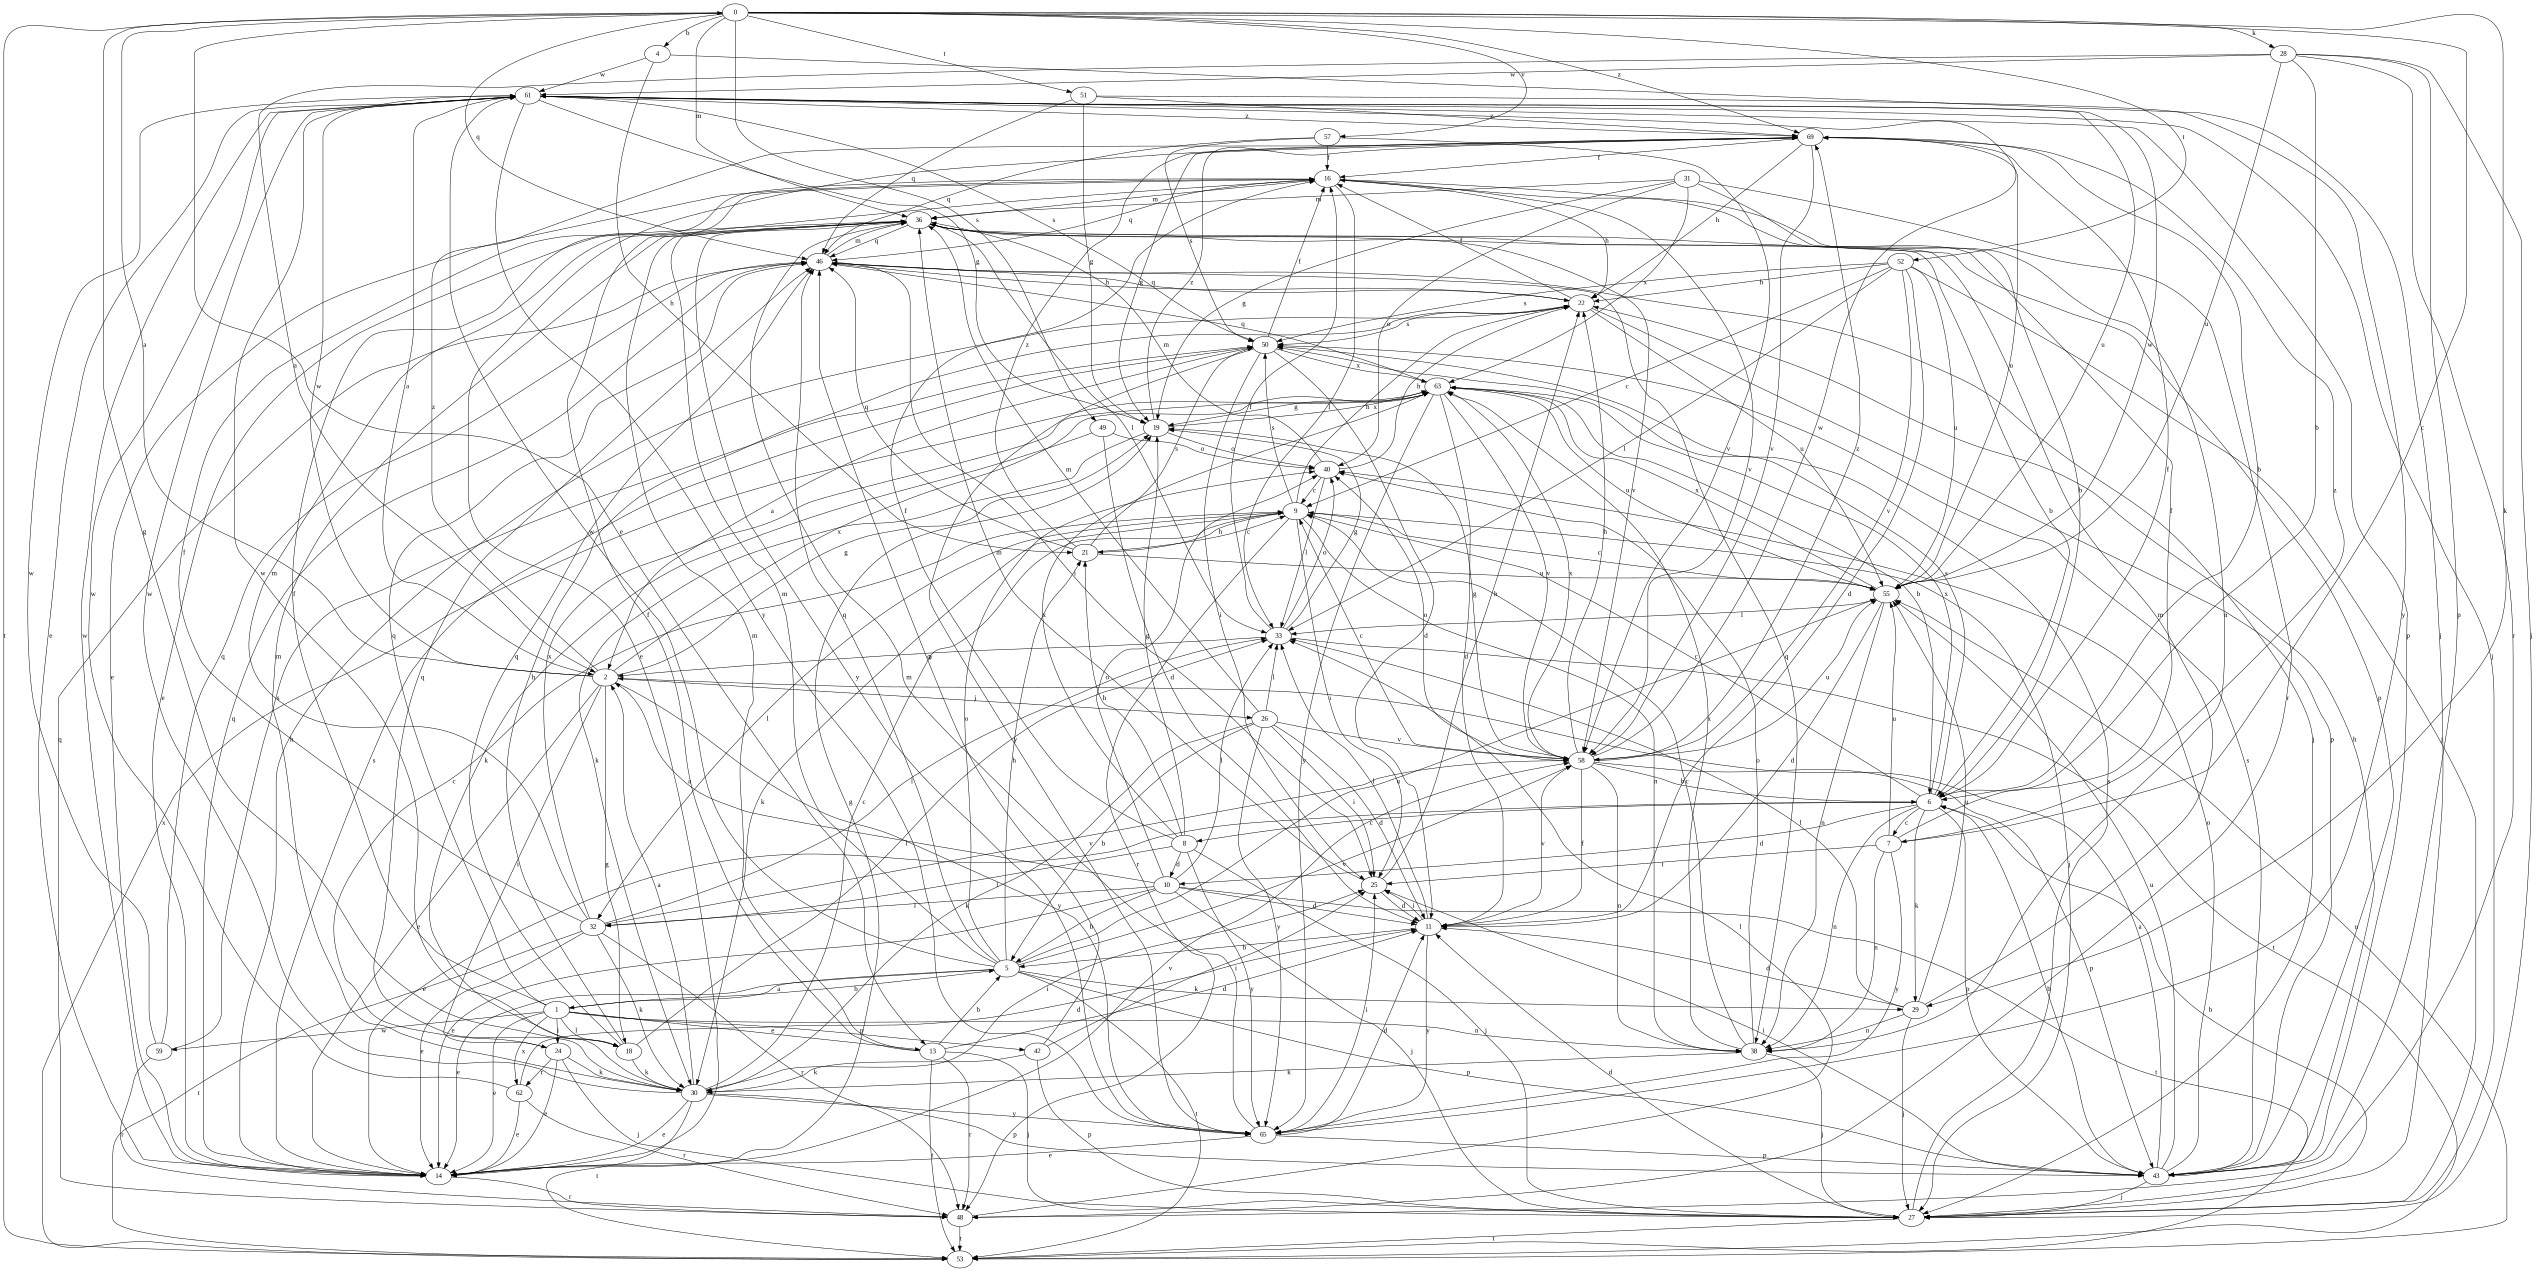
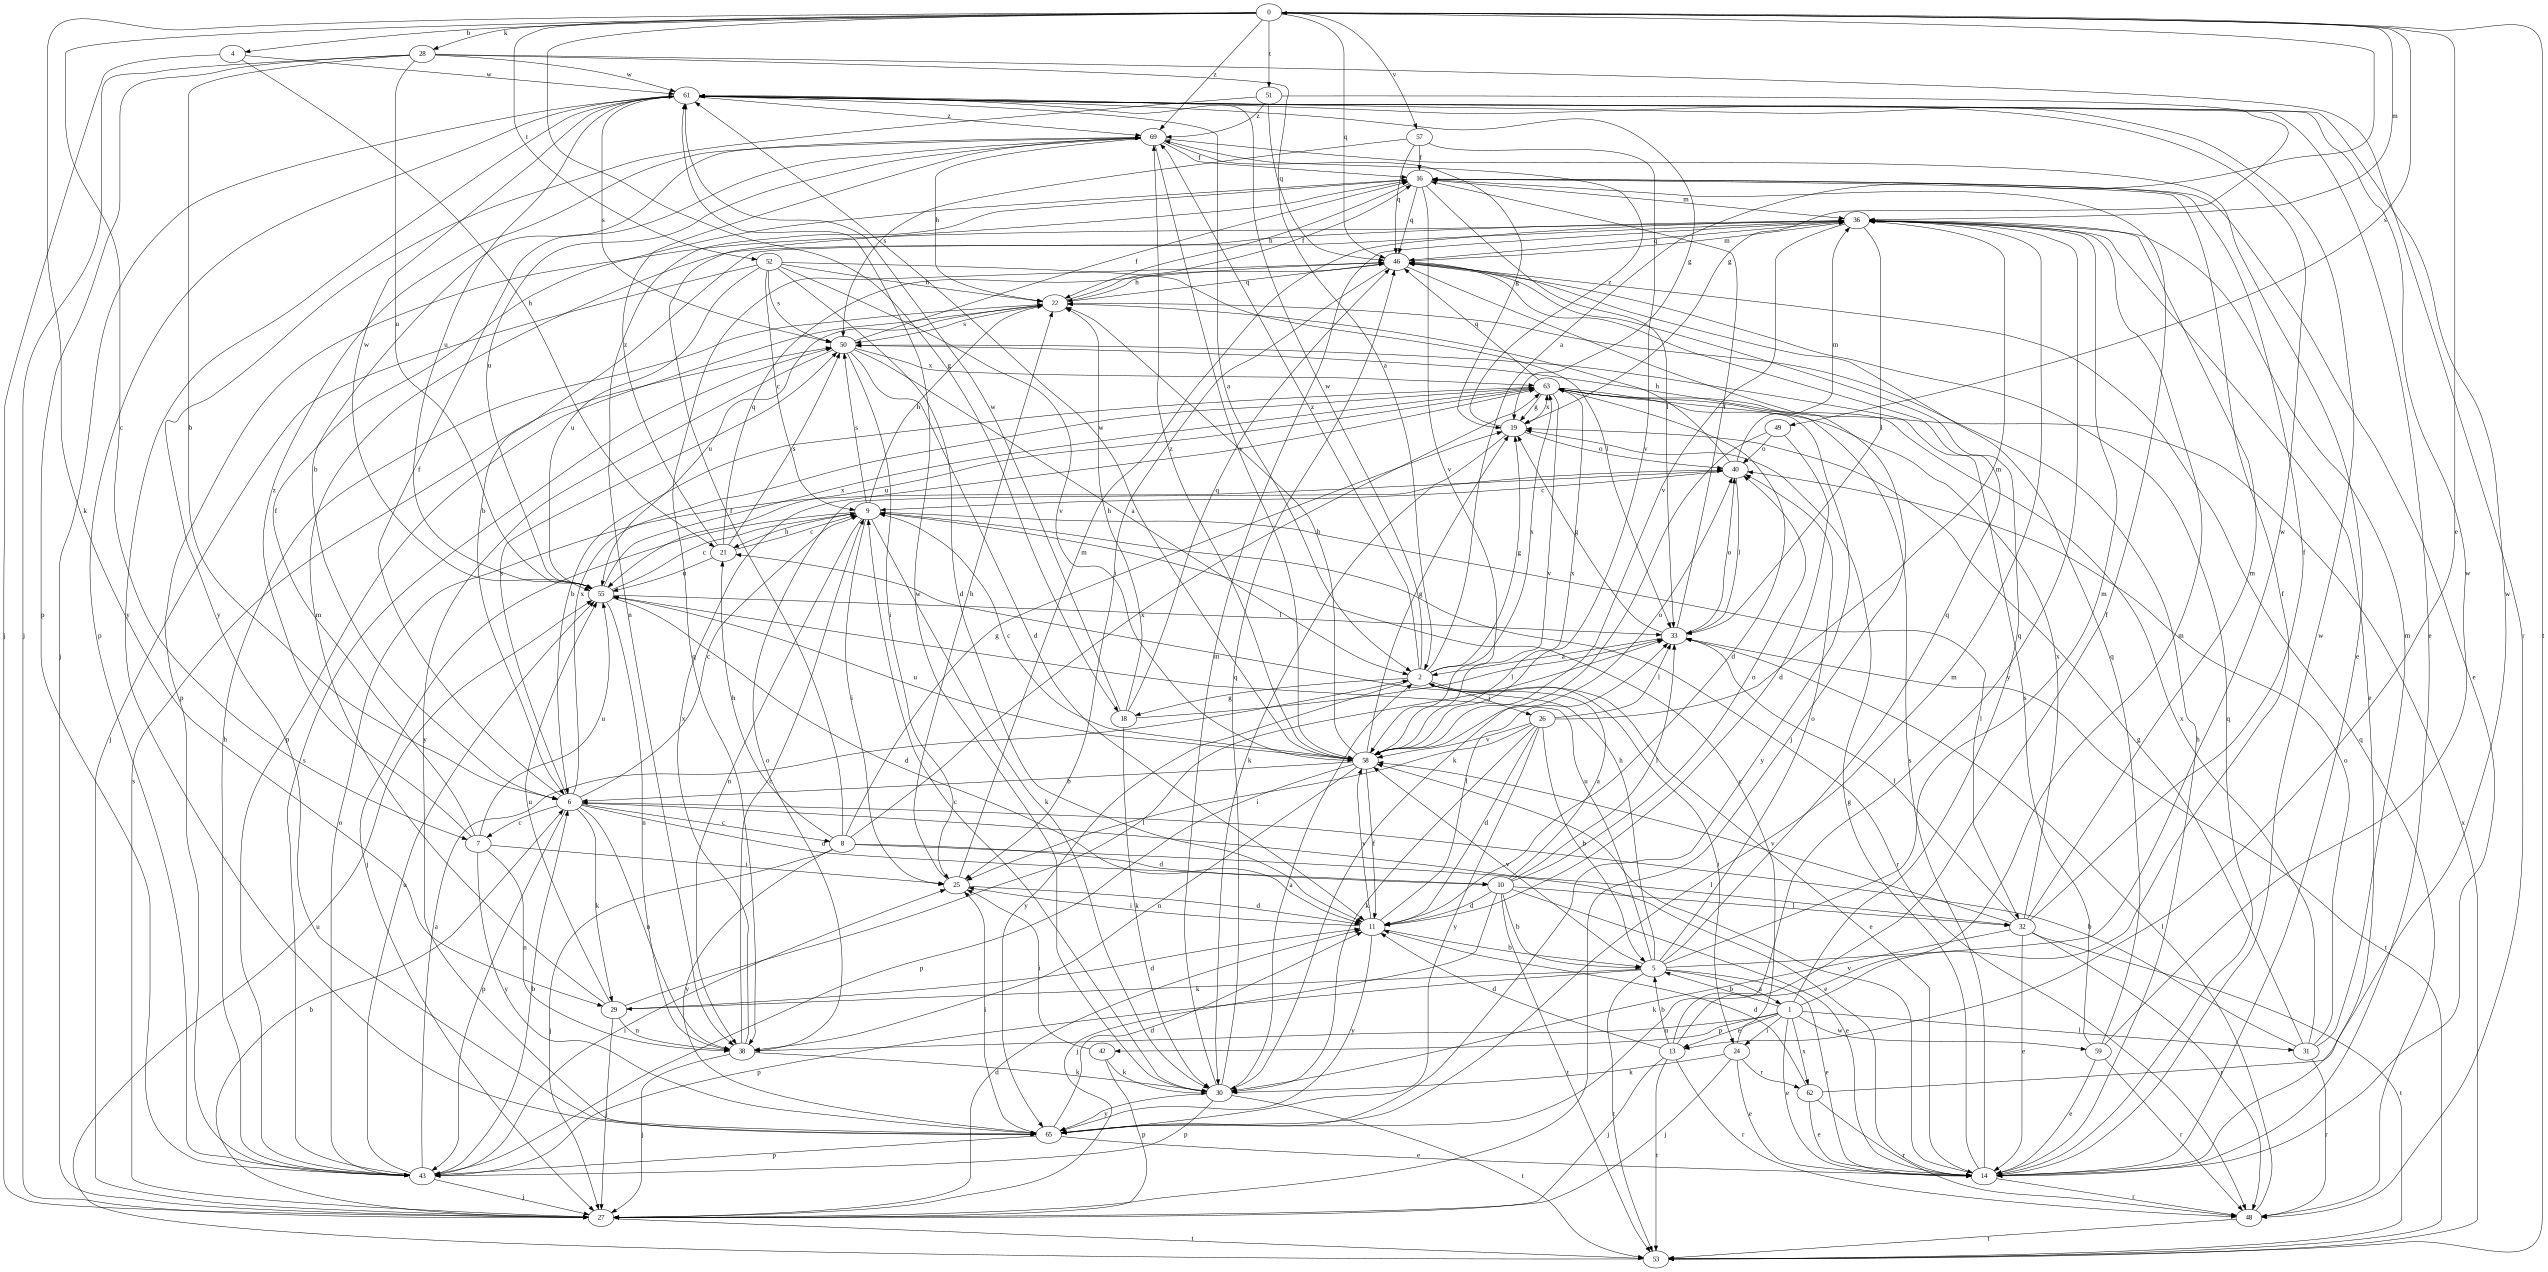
edge "42" -> "46": removed, label "q"
edge "30" -> "25": removed, label "i"
edge "1" -> "18": now "1" -> "31"
edge "30" -> "14": now "59" -> "14"
